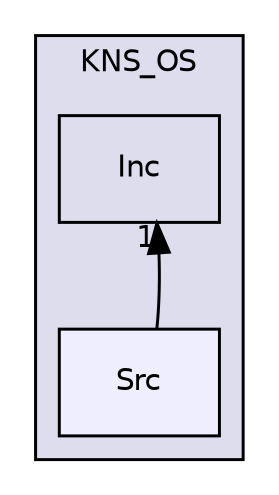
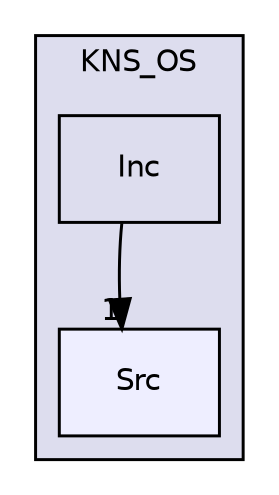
edge "Src" -> "Inc": reversed
